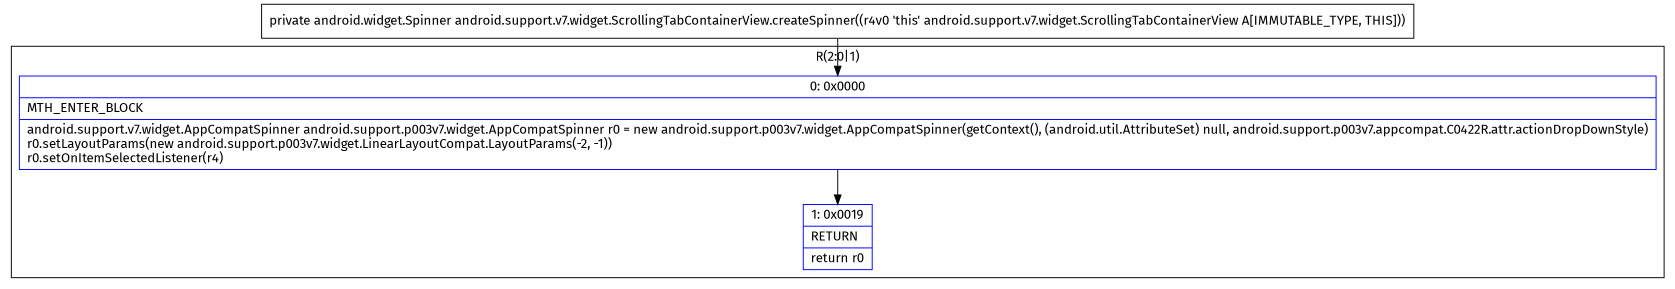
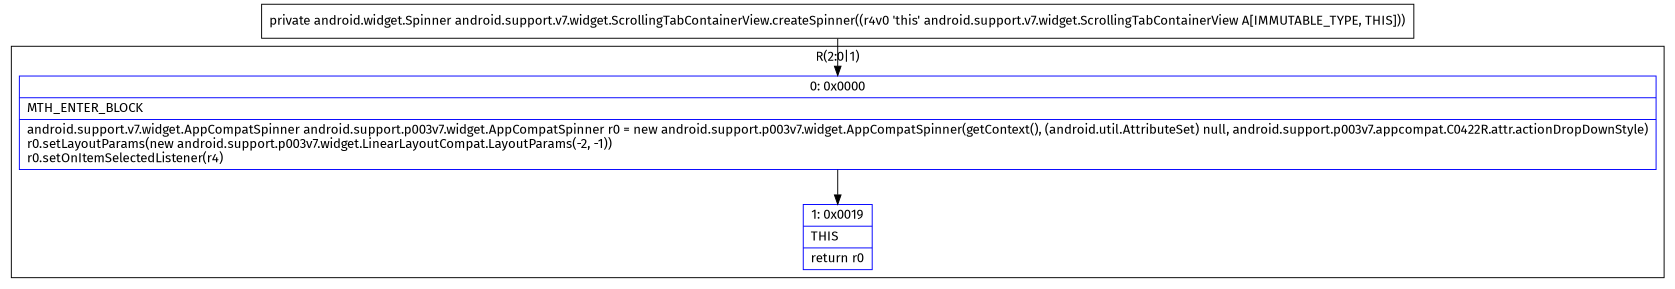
node "1: 0x0019": text "RETURN" -> "THIS"
